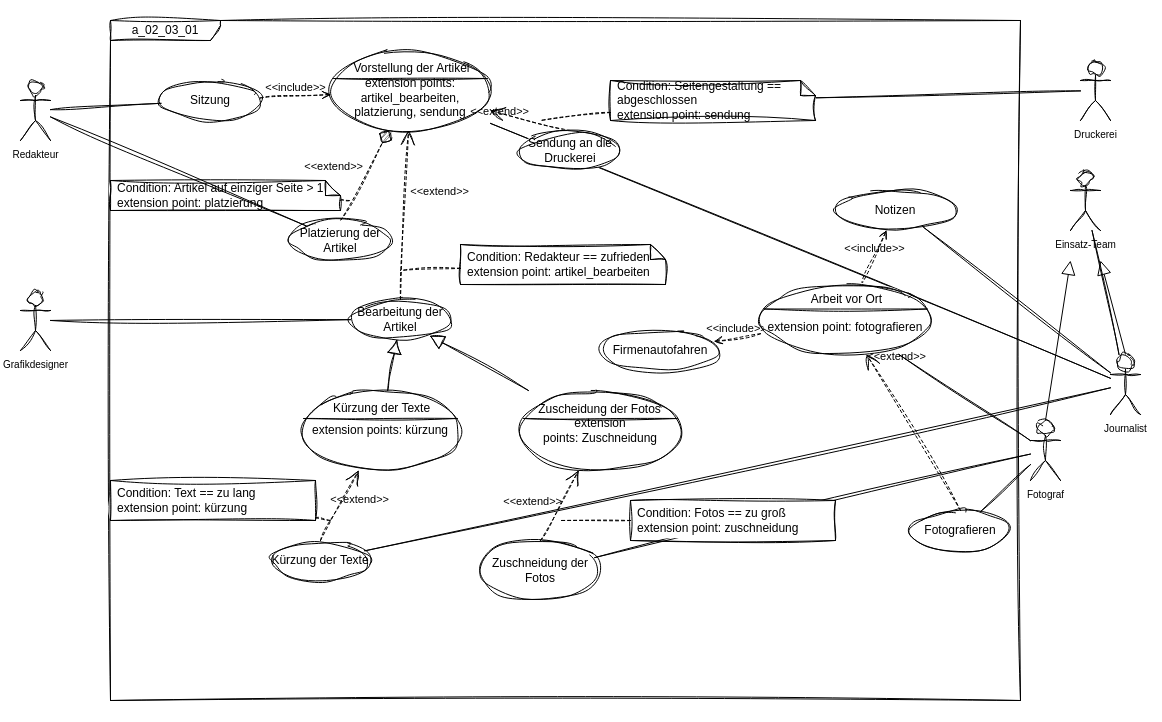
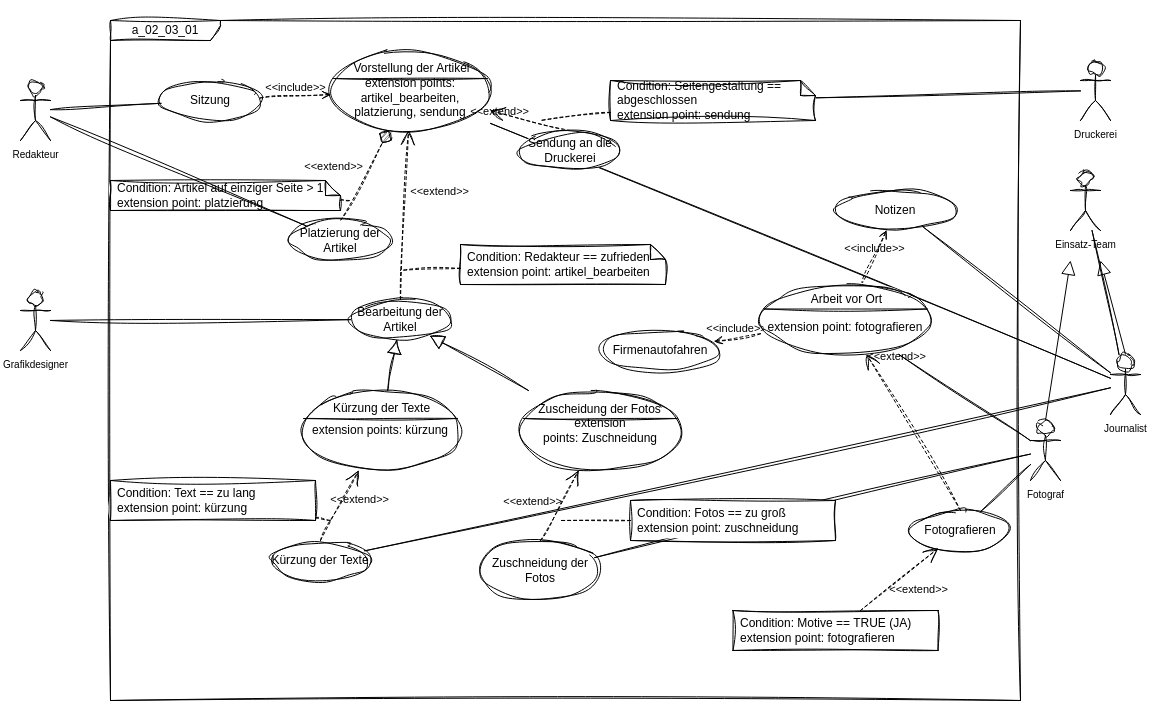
edge "Condition: Motive == TRUE (JA) extension point: fotografieren" -> "Fotografieren": added, label "<<extend>>"
node "Condition: Motive == TRUE (JA) extension point: fotografieren": added
